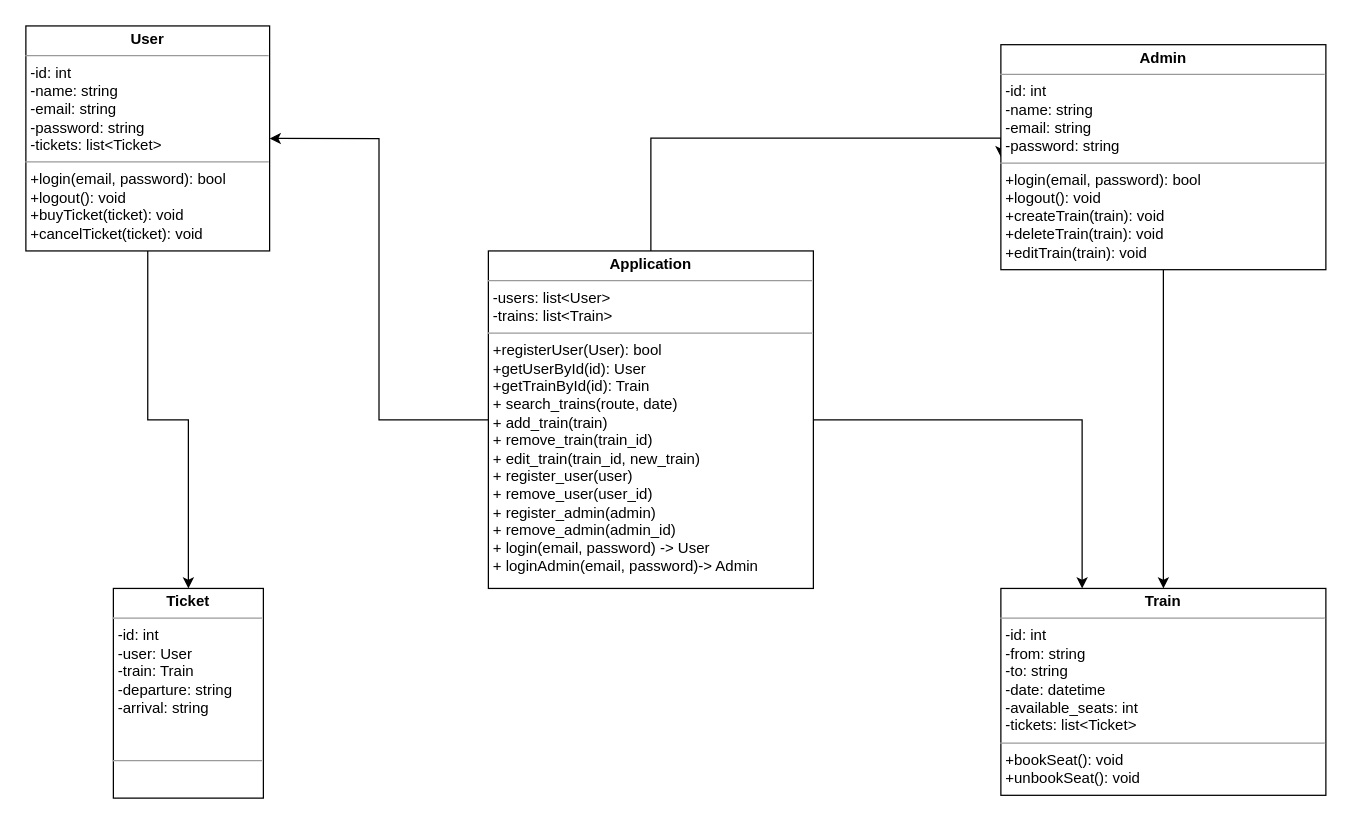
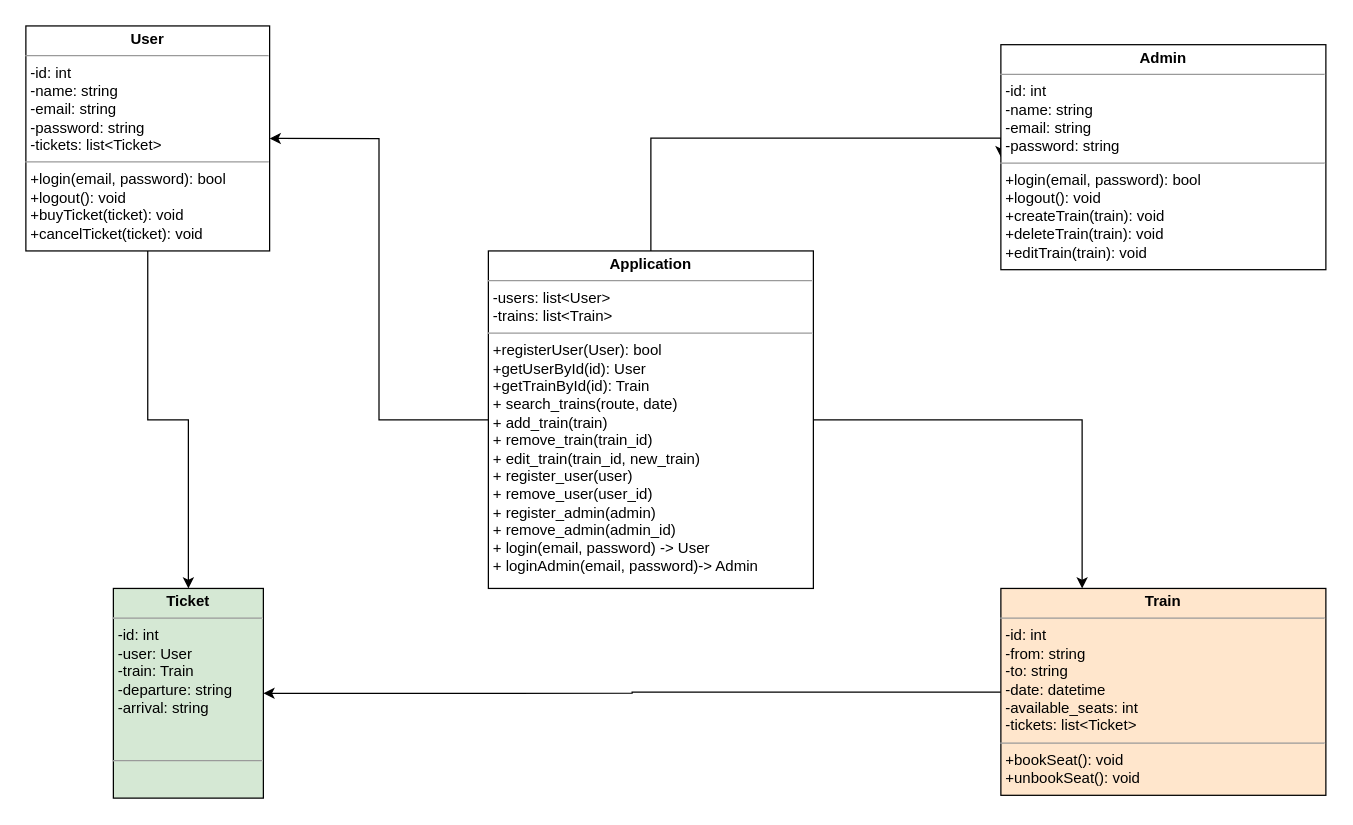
edge "Admin -id: int -name: string -email: string -password: string +login(email, password): bool +logout(): void +createTrain(train): void +deleteTrain(train): void +editTrain(train): void" -> "Train -id: int -from: string -to: string -date: datetime -available_seats: int -tickets: list<Ticket> +bookSeat(): void +unbookSeat(): void": removed
edge "Train -id: int -from: string -to: string -date: datetime -available_seats: int -tickets: list<Ticket> +bookSeat(): void +unbookSeat(): void" -> "Ticket -id: int -user: User -train: Train -departure: string -arrival: string": added
node "Train -id: int -from: string -to: string -date: datetime -available_seats: int -tickets: list<Ticket> +bookSeat(): void +unbookSeat(): void": fillcolor #ffffff -> #ffe6cc
node "Ticket -id: int -user: User -train: Train -departure: string -arrival: string": fillcolor #ffffff -> #d5e8d4
